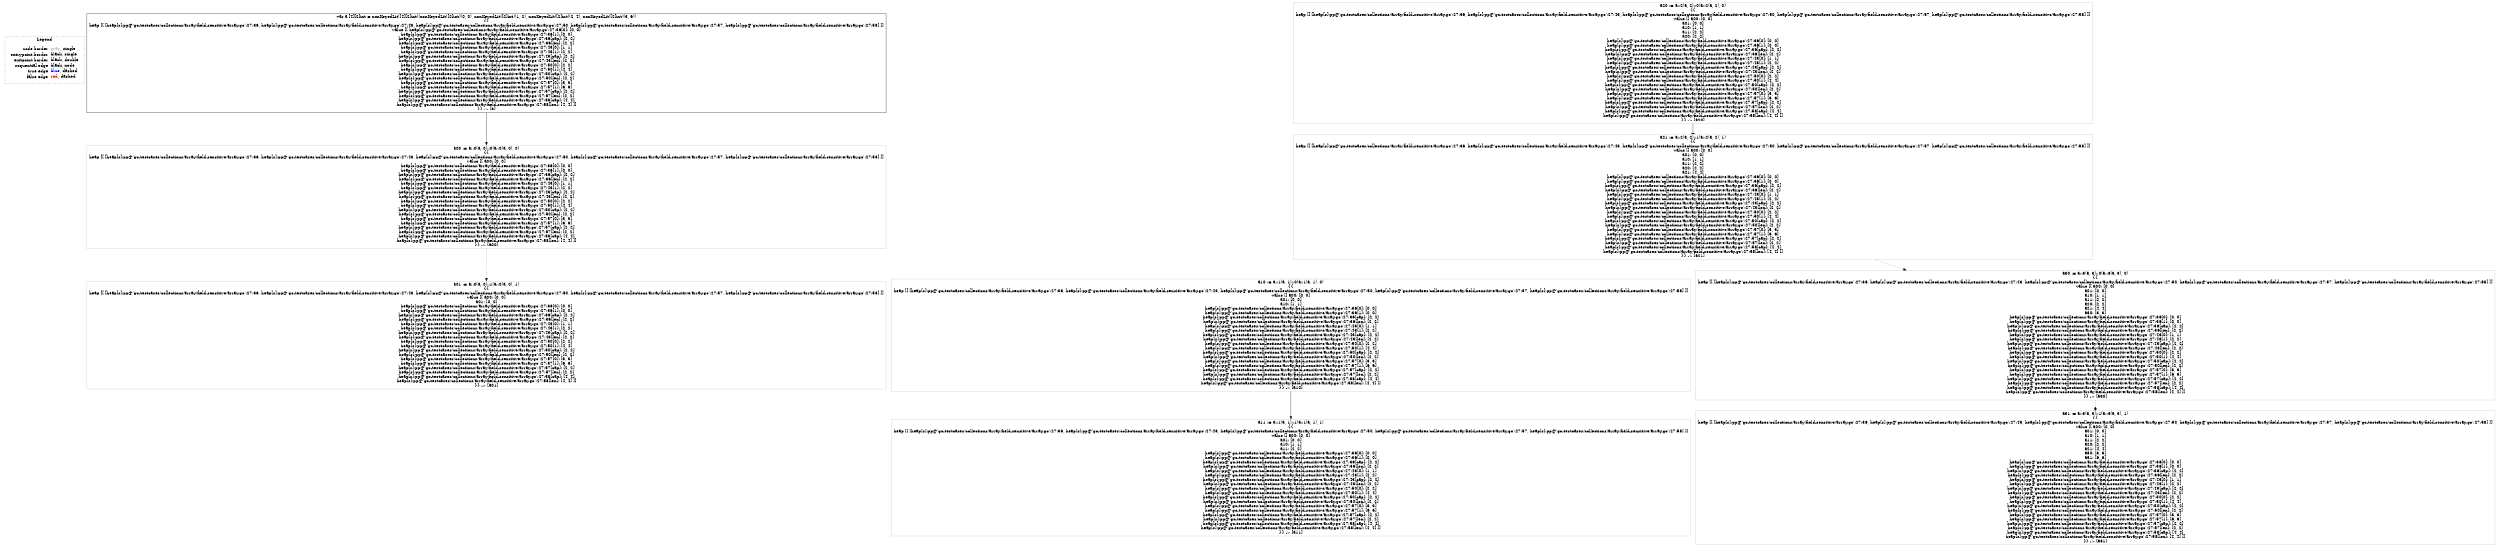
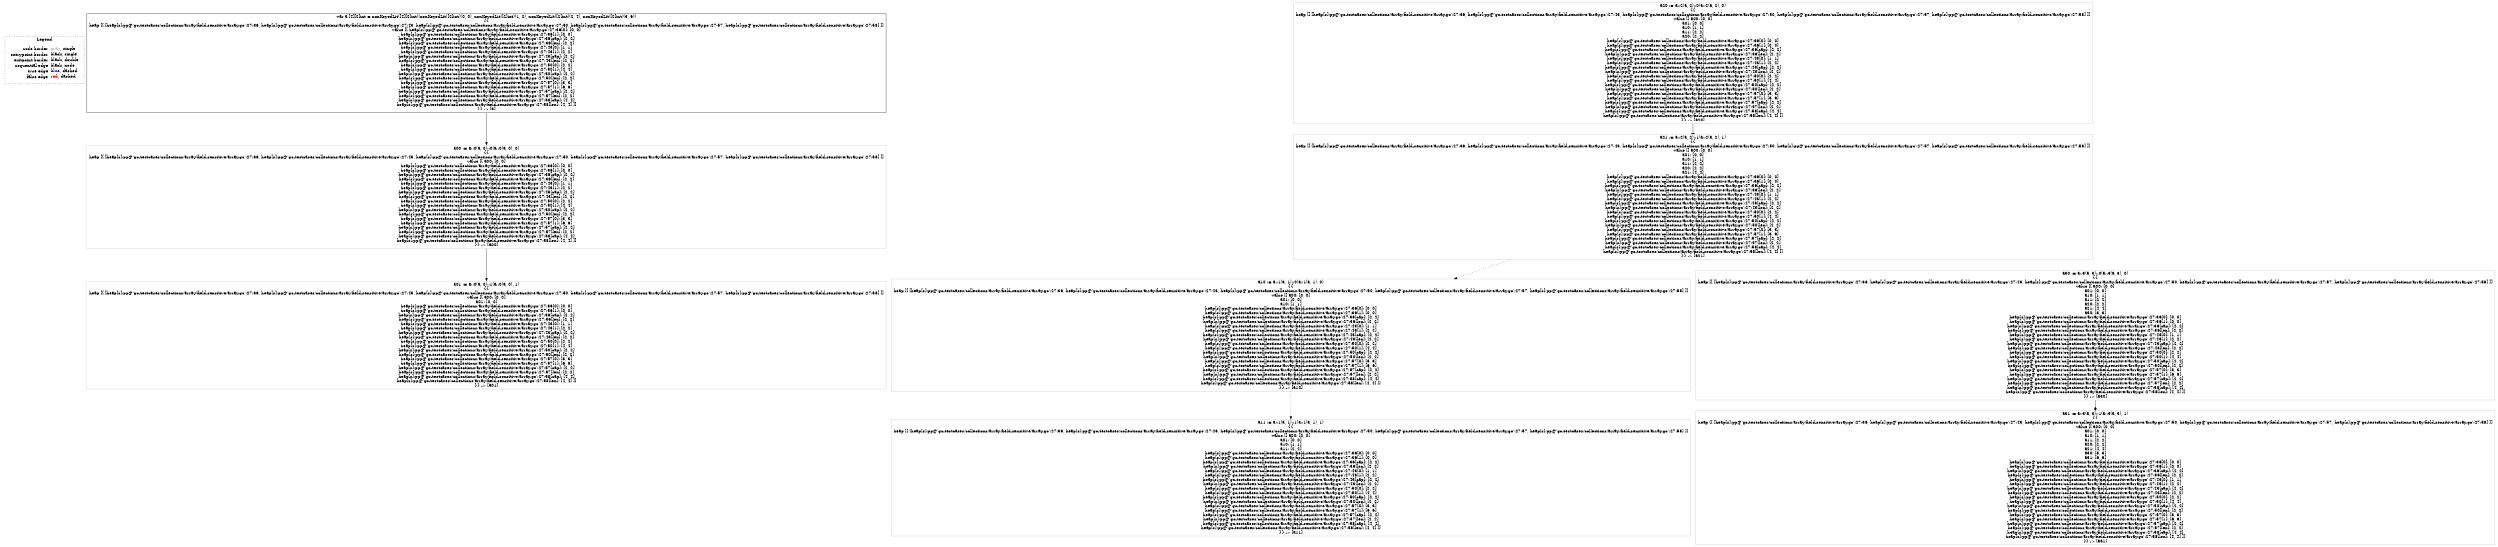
edge "a00 := a::0(a, 0)::0(a::0(a, 0), 0)" -> "a01 := a::0(a, 0)::1(a::0(a, 0), 1)": style dotted -> solid
edge "a21 := a::2(a, 2)::1(a::2(a, 2), 1)" -> "a30 := a::3(a, 3)::0(a::3(a, 3), 0)": now "a21 := a::2(a, 2)::1(a::2(a, 2), 1)" -> "a10 := a::1(a, 1)::0(a::1(a, 1), 0)"
edge "a30 := a::3(a, 3)::0(a::3(a, 3), 0)" -> "a31 := a::3(a, 3)::1(a::3(a, 3), 1)": style dotted -> solid
edge "a10 := a::1(a, 1)::0(a::1(a, 1), 0)" -> "a11 := a::1(a, 1)::1(a::1(a, 1), 1)": style solid -> dotted
